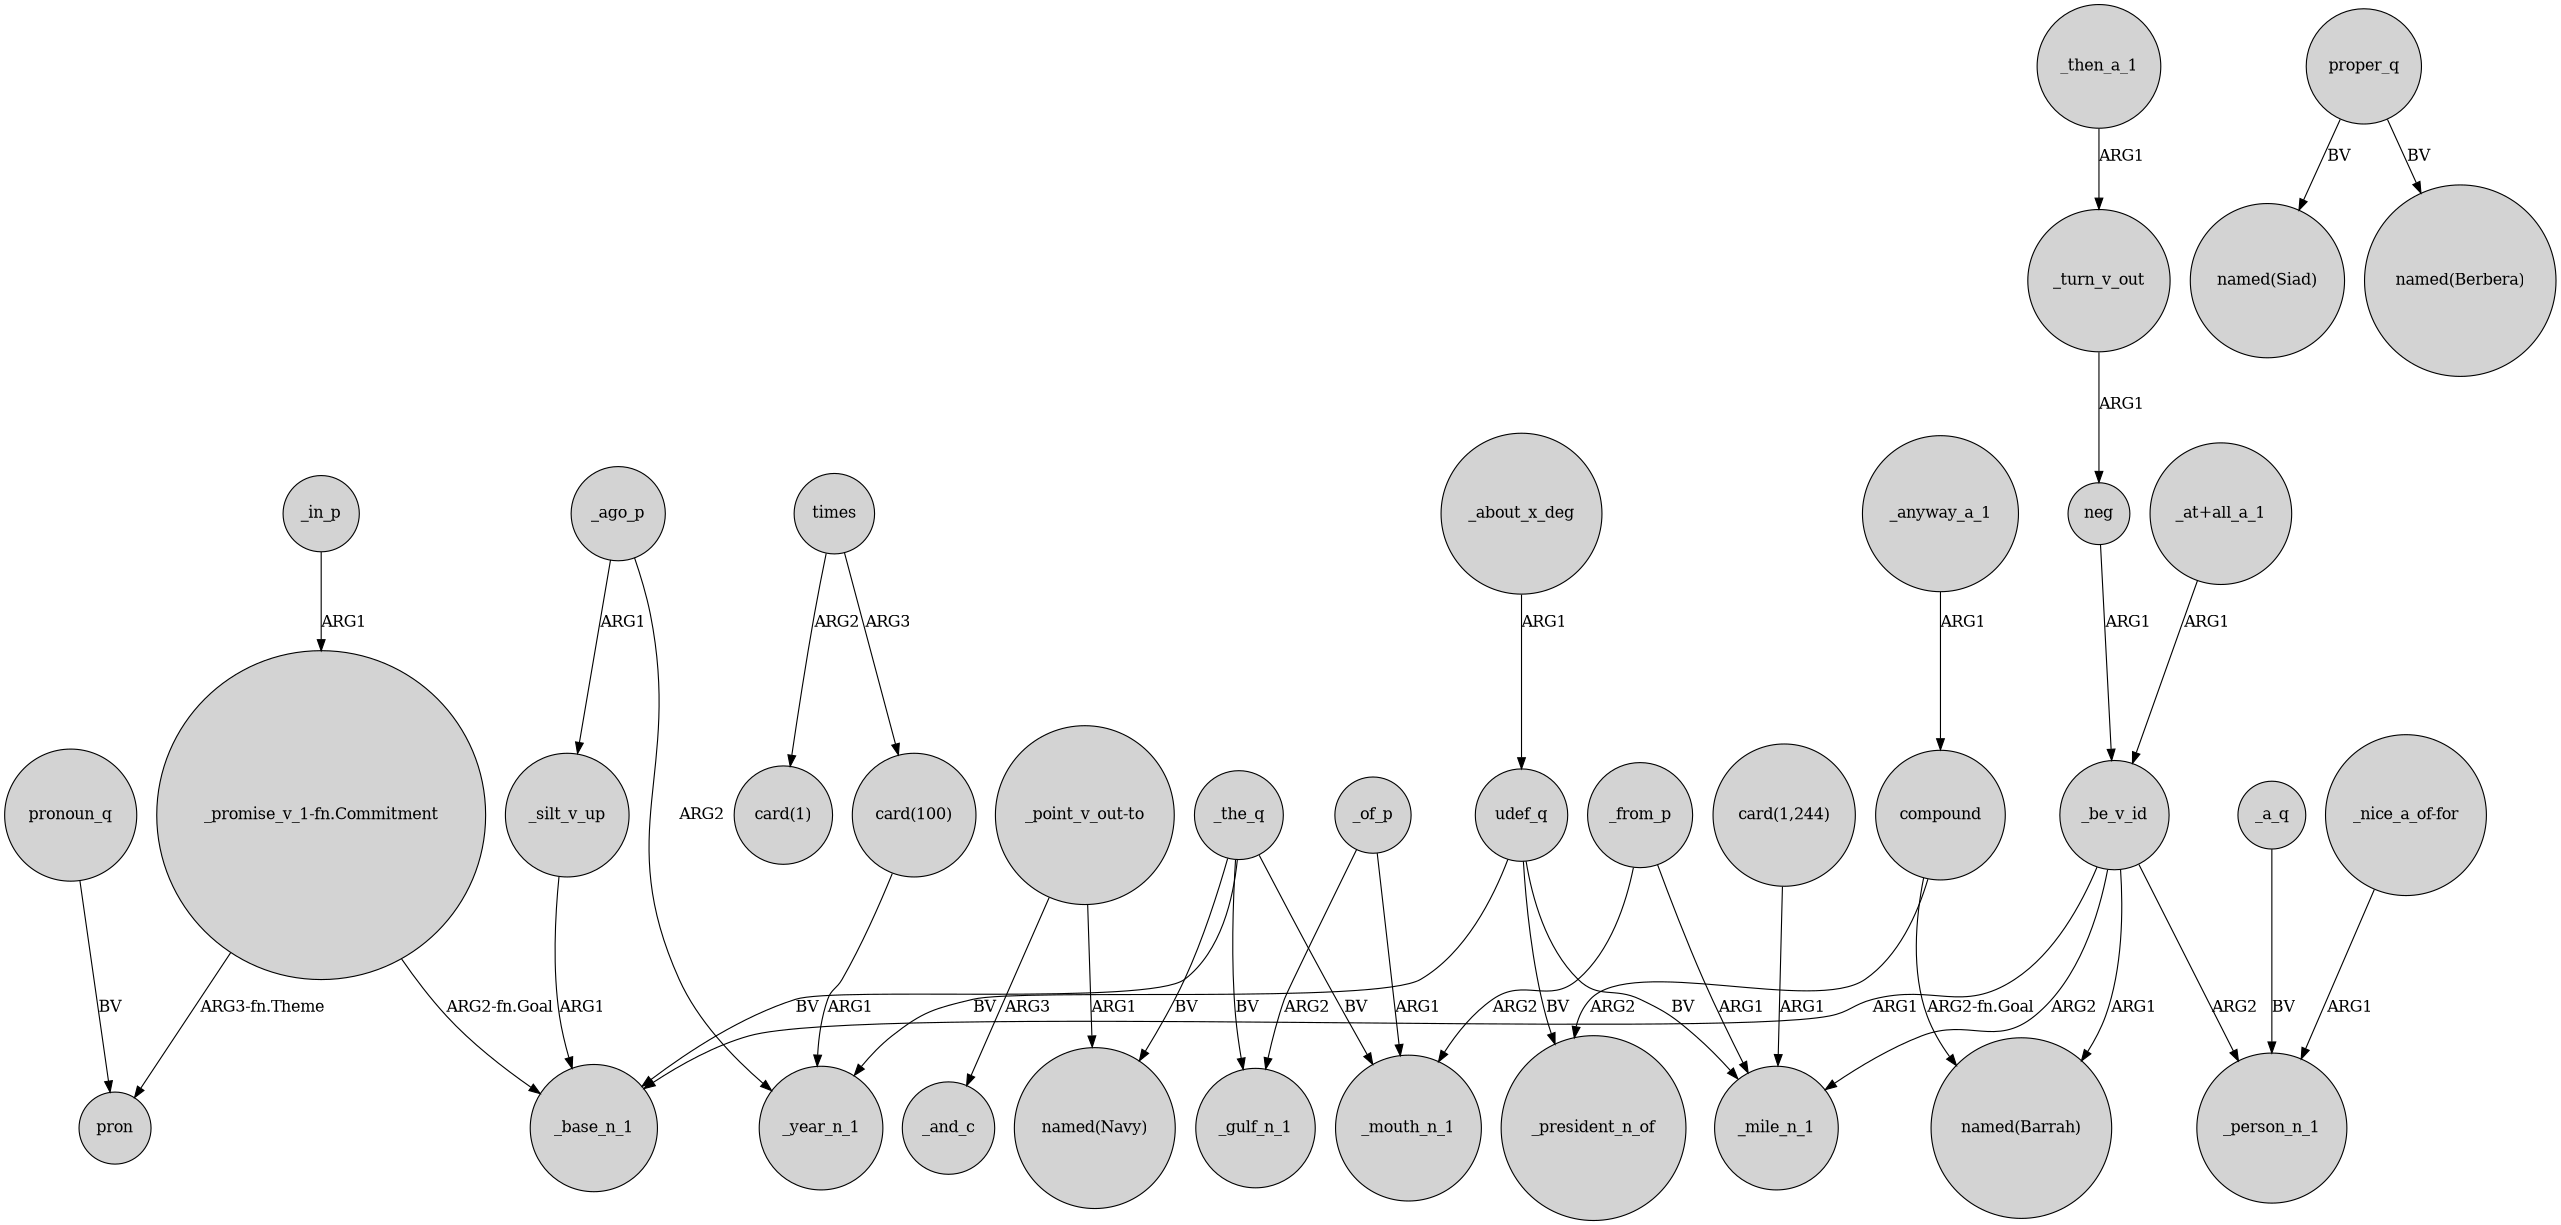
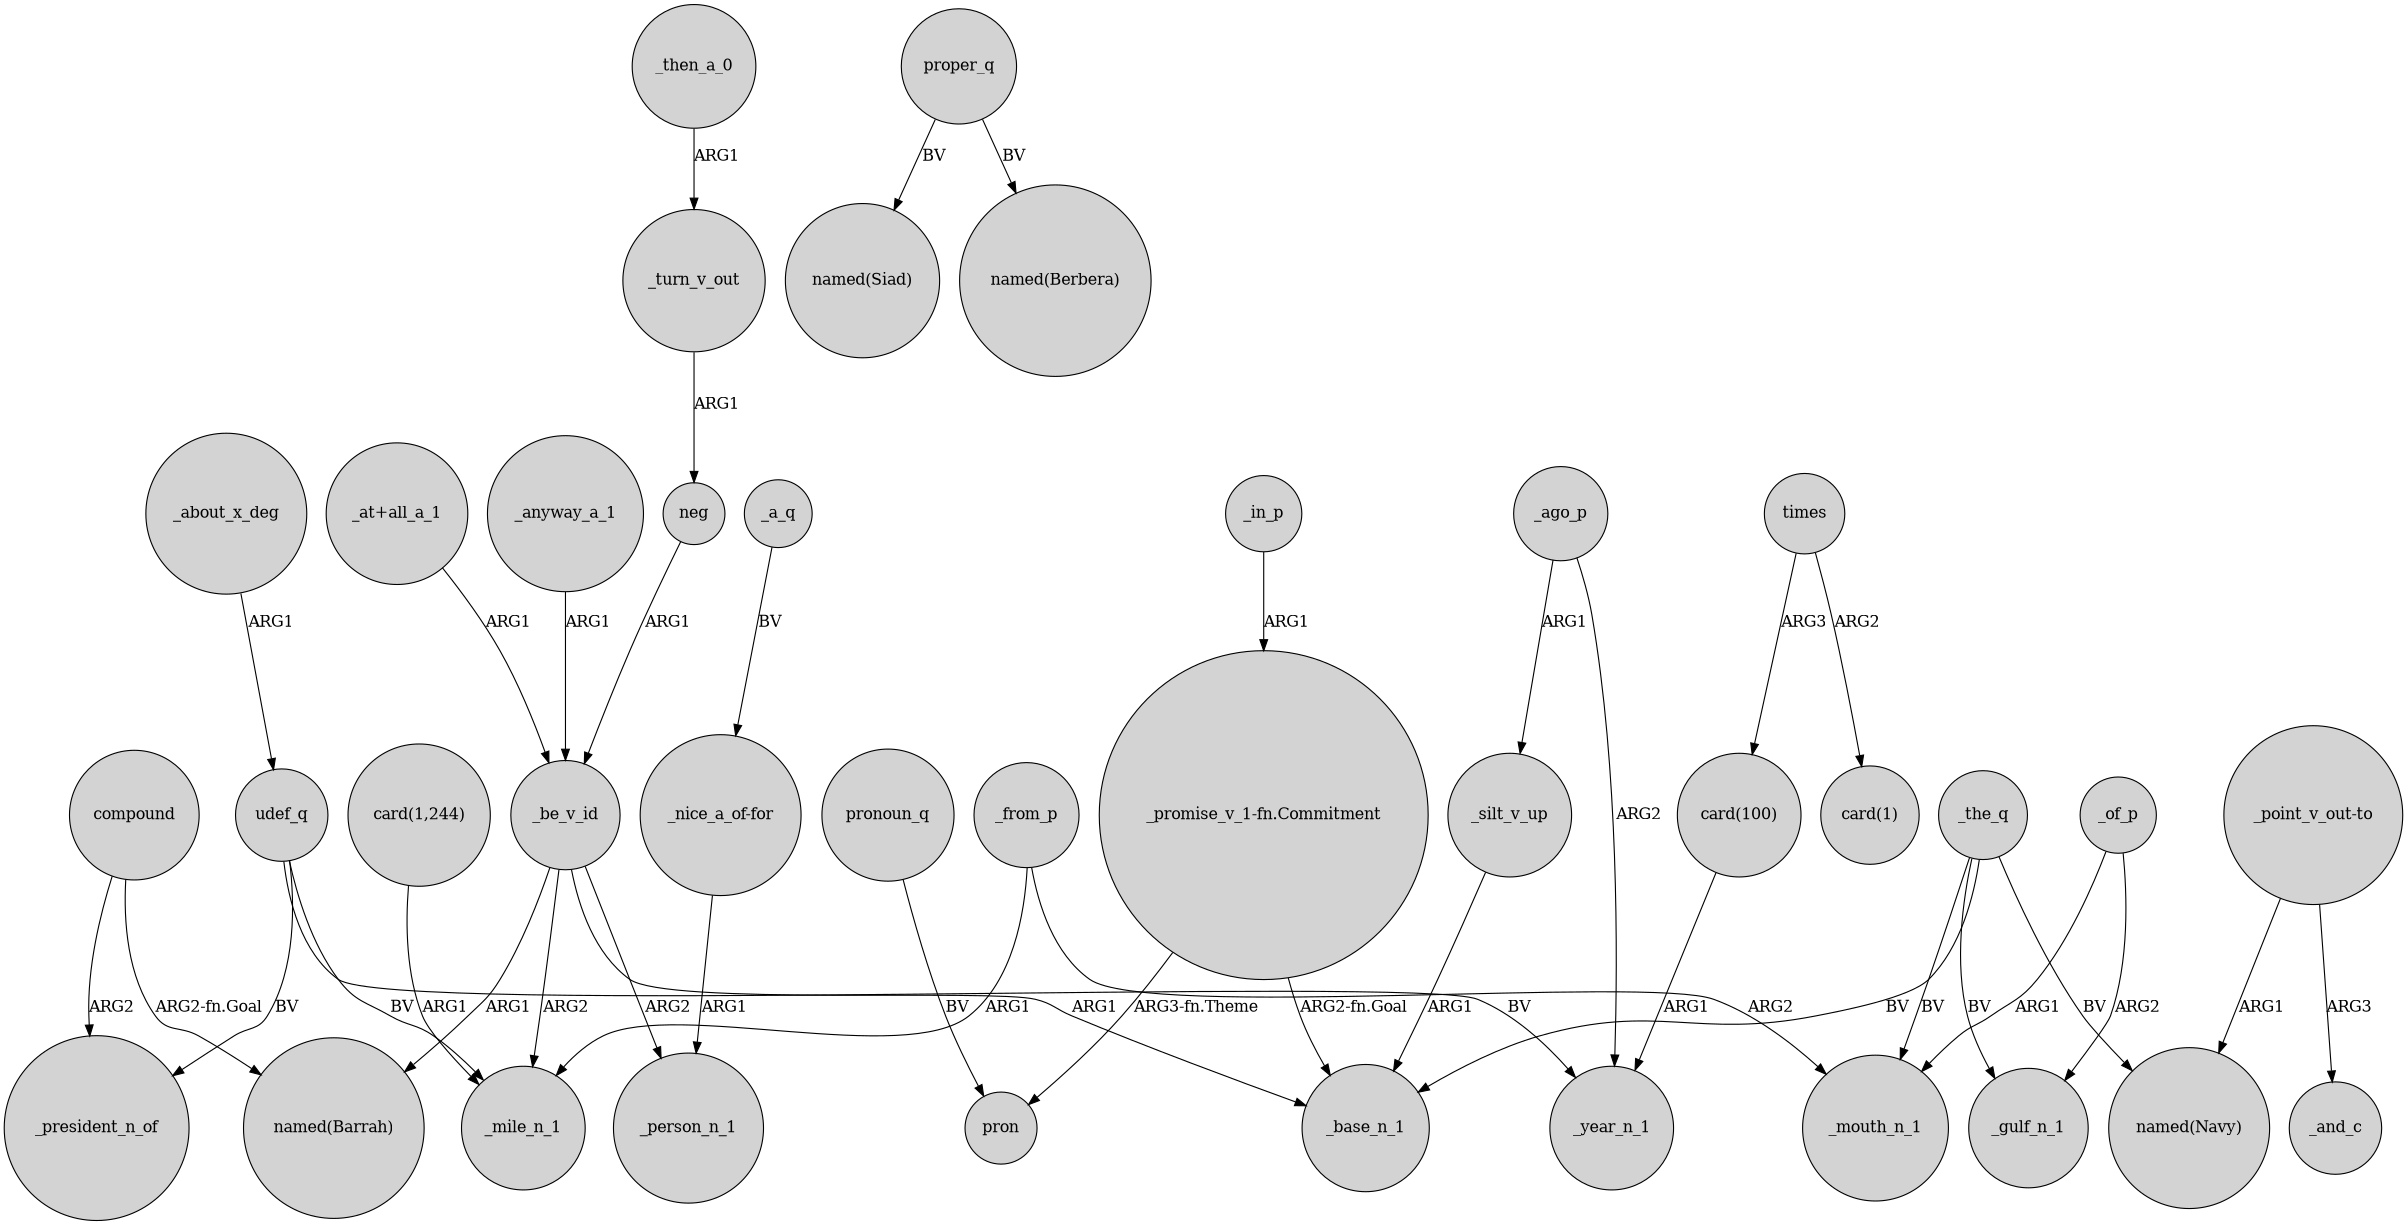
node "_then_a_1": label "_then_a_1" -> "_then_a_0"
edge "_anyway_a_1" -> "compound": now "_anyway_a_1" -> "_be_v_id"
edge "_a_q" -> "_person_n_1": now "_a_q" -> "_nice_a_of-for"
